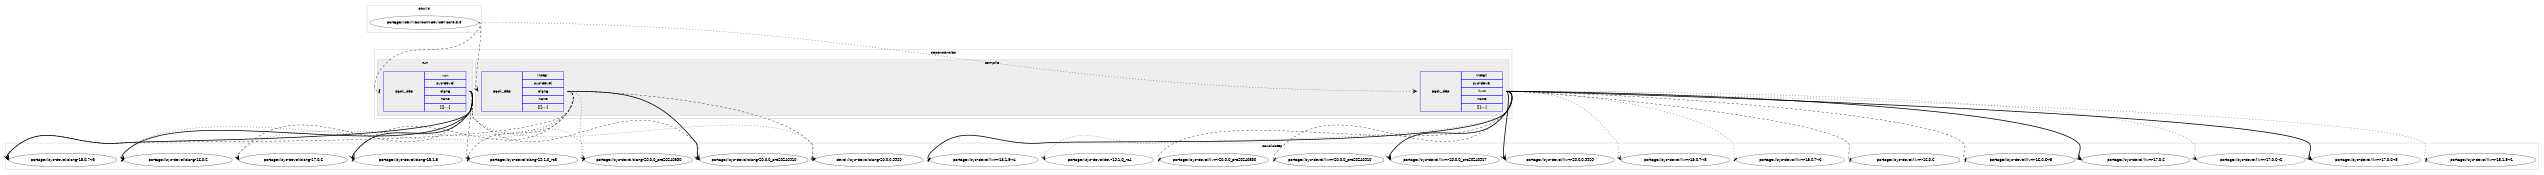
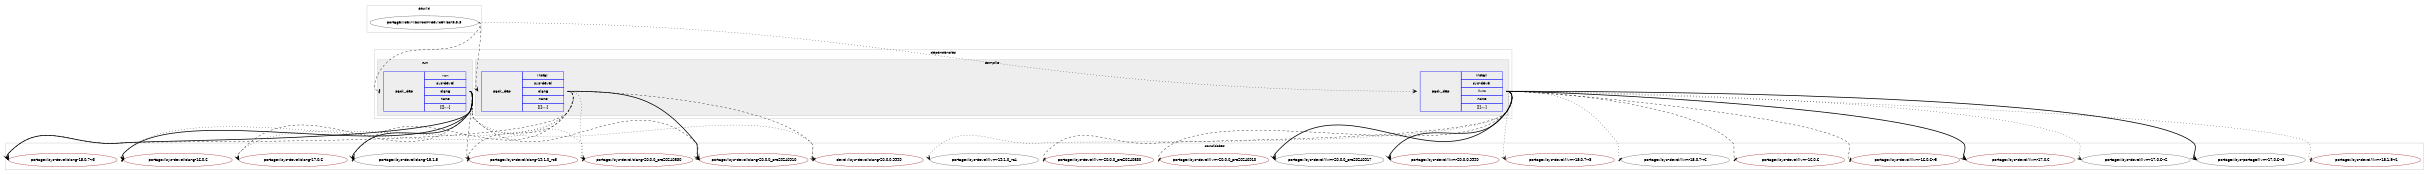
node "portage://sys-devel/llvm-18.1.8-r4": removed
node "portage://sys-devel/dev-19.1.0_rc4": label "portage://sys-devel/dev-19.1.0_rc4" -> "portage://sys-devel/llvm-19.1.0_rc4"
node "portage://sys-devel/llvm-17.0.6-r3": label "portage://sys-devel/llvm-17.0.6-r3" -> "portage://sys-portage/llvm-17.0.6-r3"
